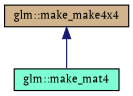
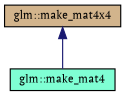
node "glm::make_make4x4": label "glm::make_make4x4" -> "glm::make_mat4x4"
